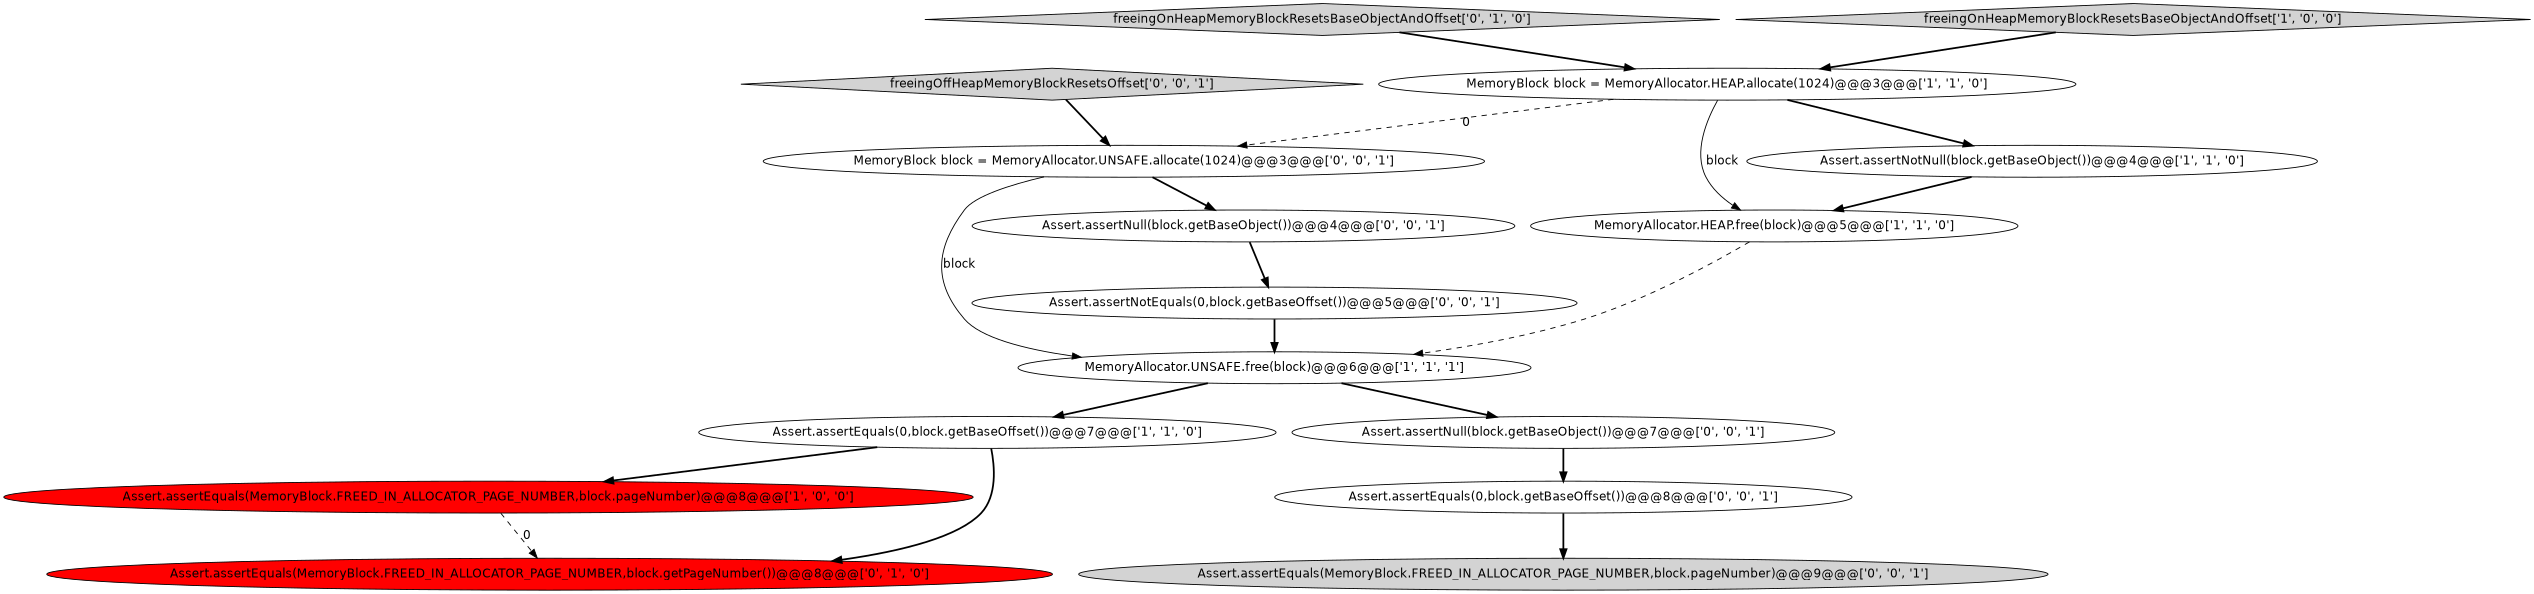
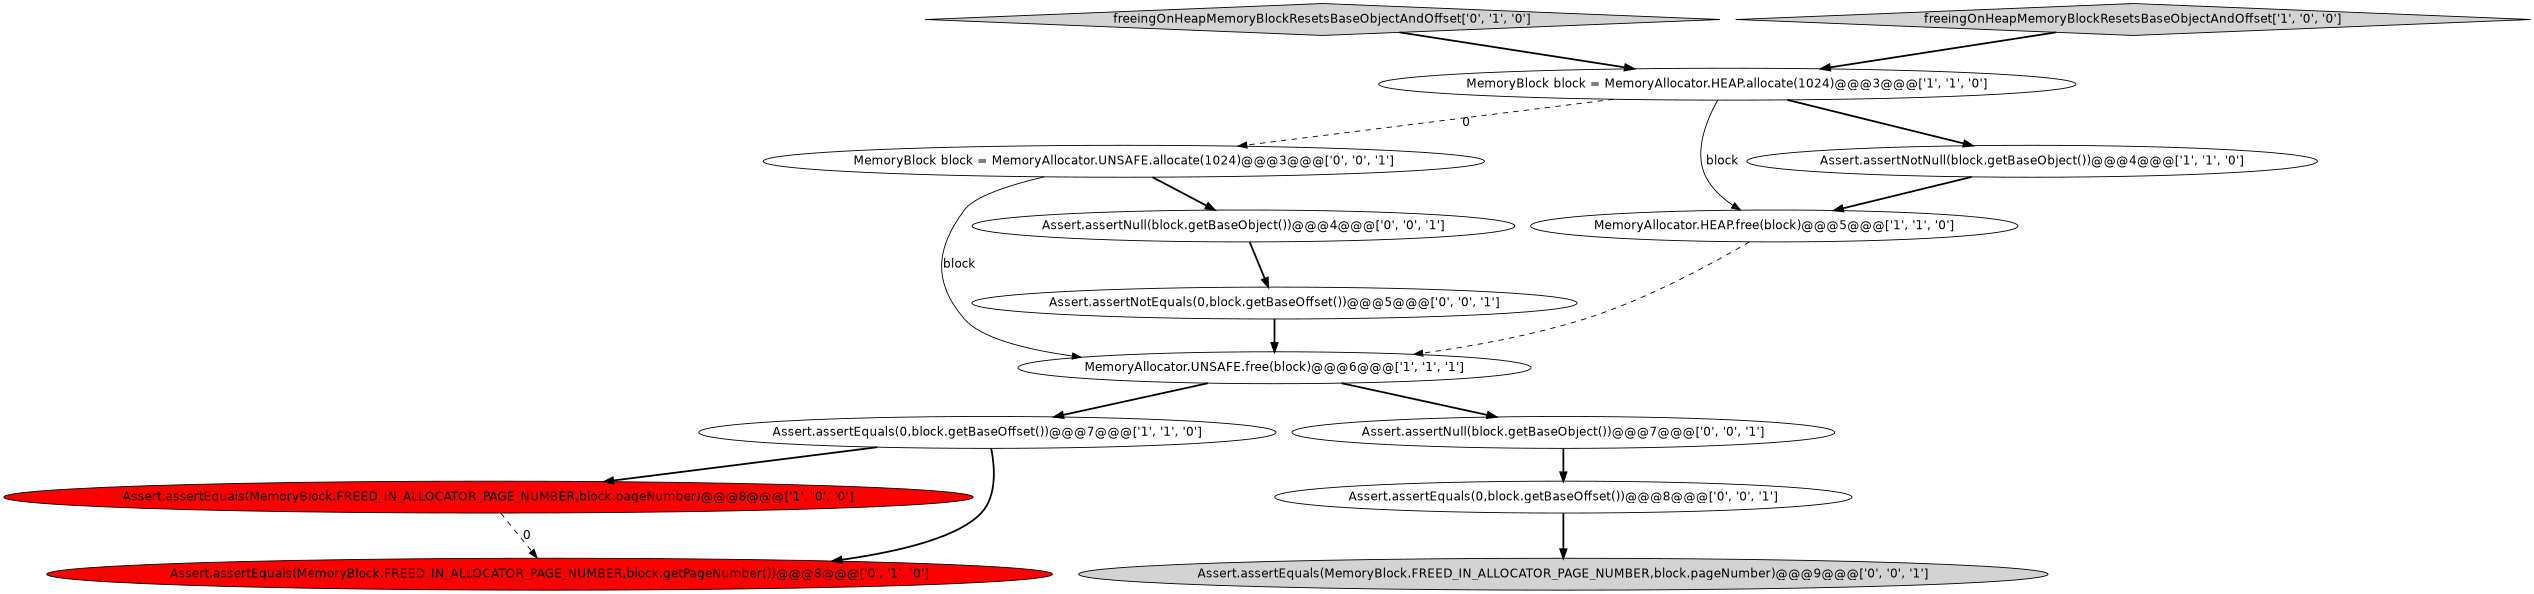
node "freeingOffHeapMemoryBlockResetsOffset['0', '0', '1']": removed
